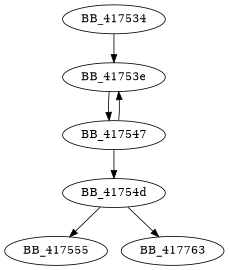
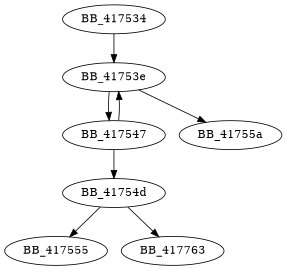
node "BB_41755a": added
